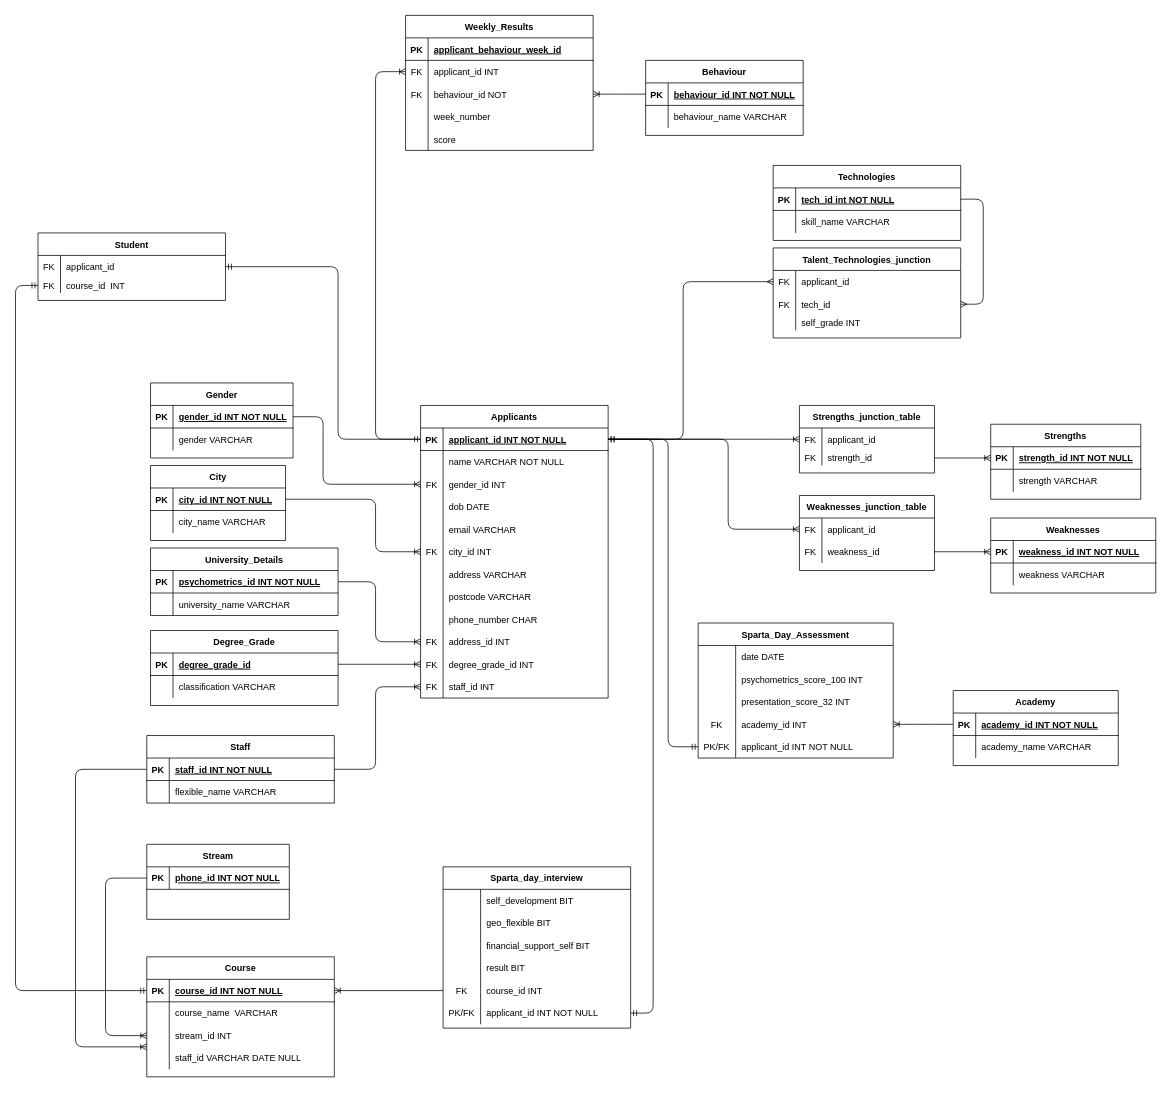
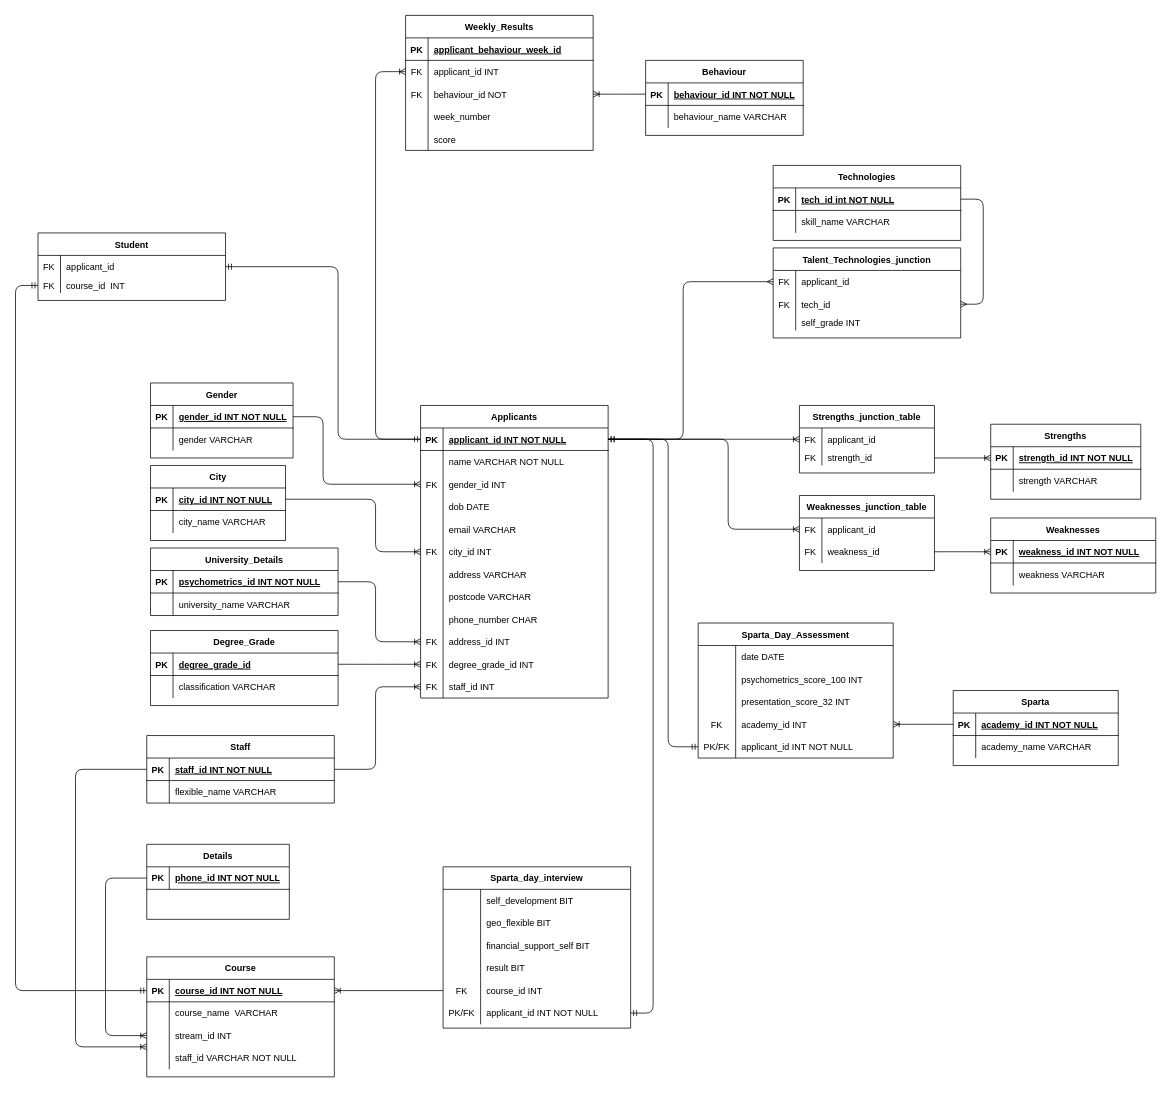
node "Academy": label "Academy" -> "Sparta"
node "Stream": label "Stream" -> "Details"
node "staff_id VARCHAR DATE NULL": label "staff_id VARCHAR DATE NULL" -> "staff_id VARCHAR NOT NULL"
